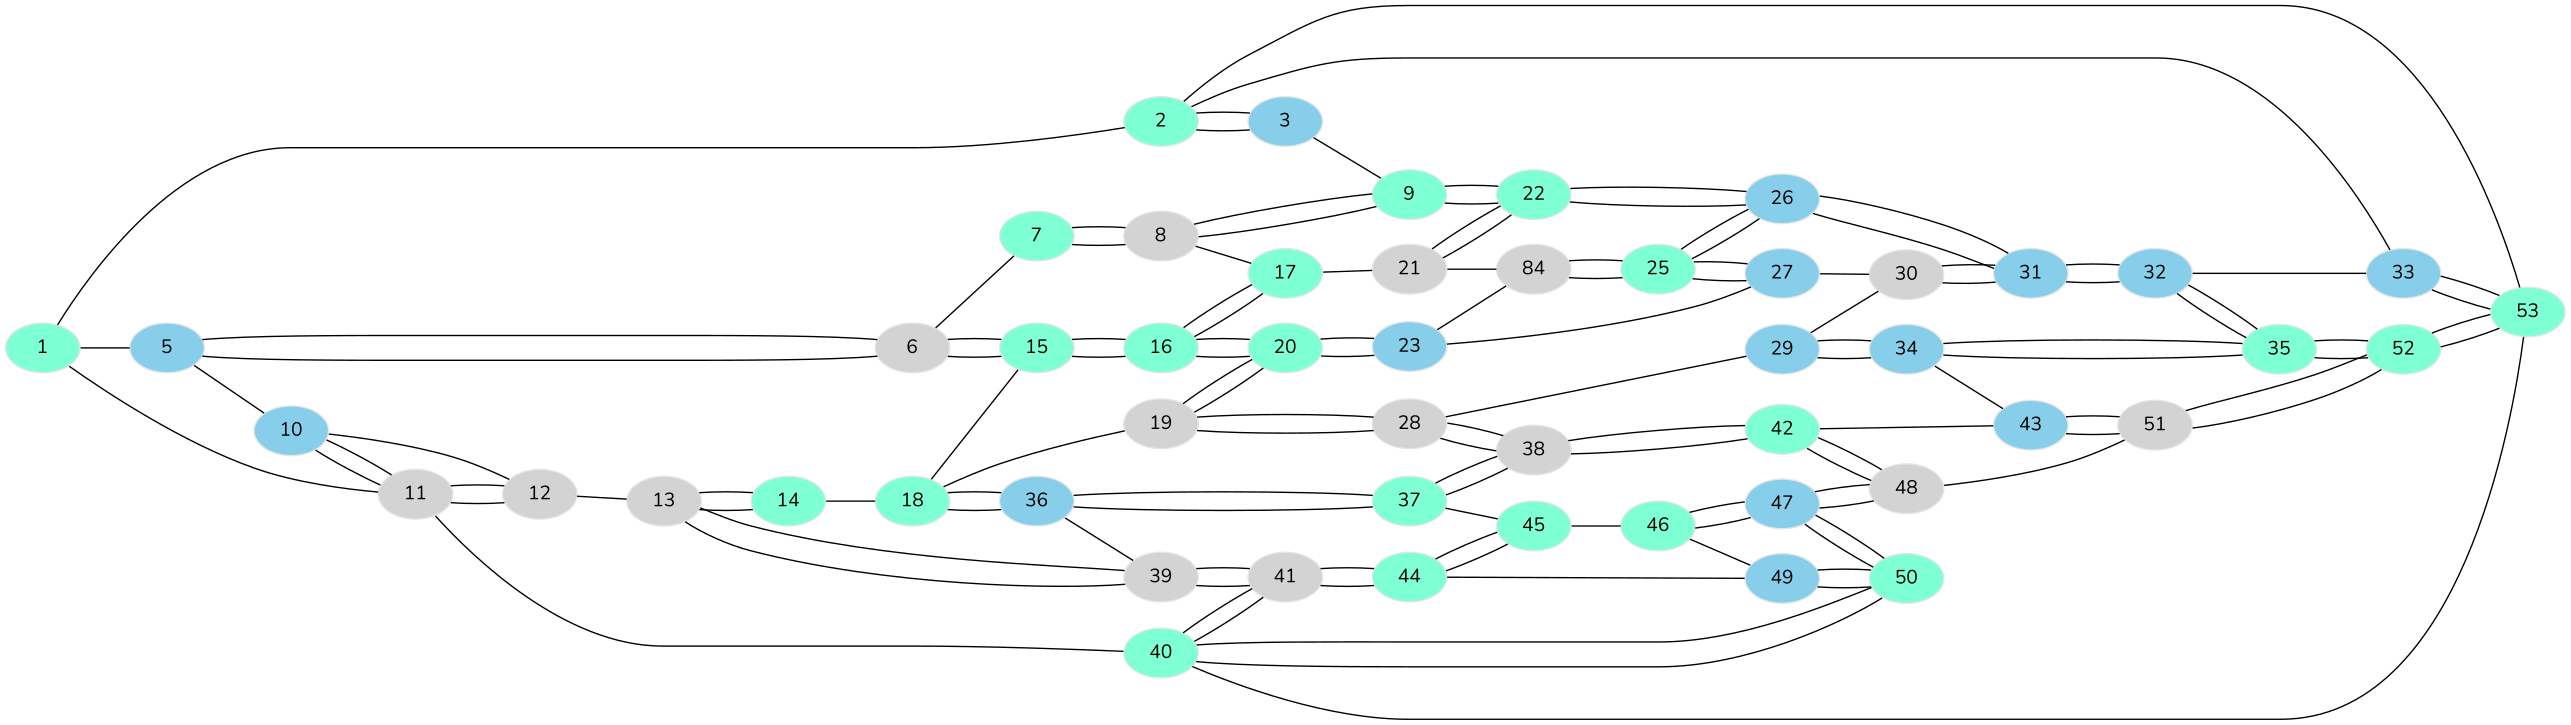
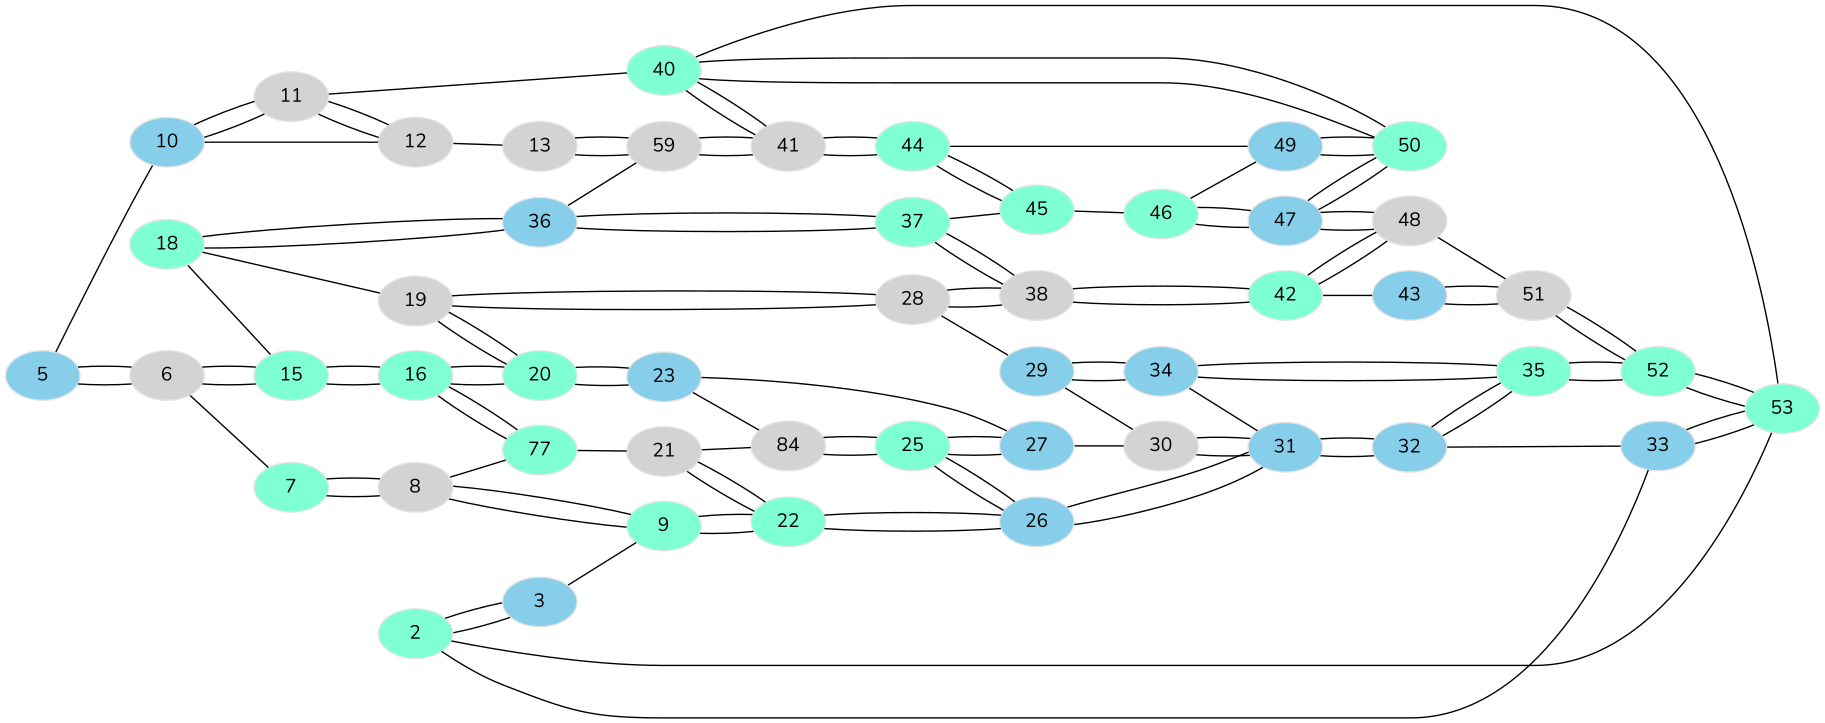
node "17": label "17" -> "77"
node "1": removed
edge "34" -- "43": now "34" -- "31"
node "14": removed
node "39": label "39" -> "59"
